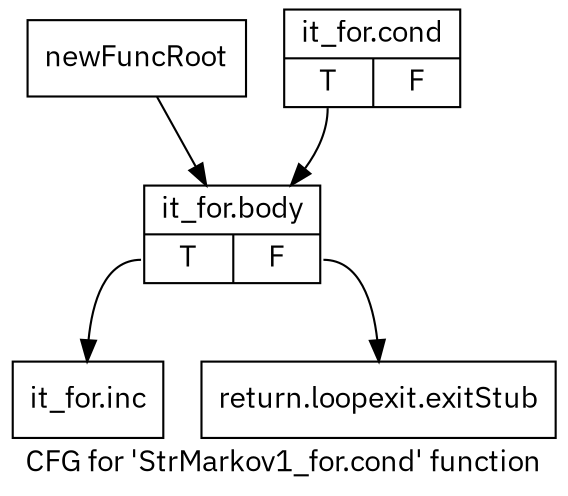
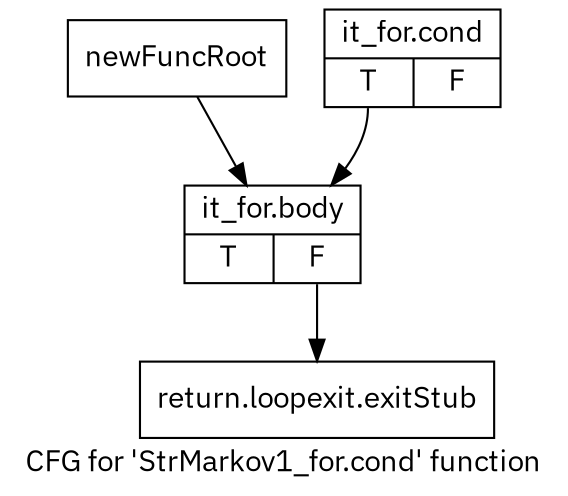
node "it_for.inc": removed
